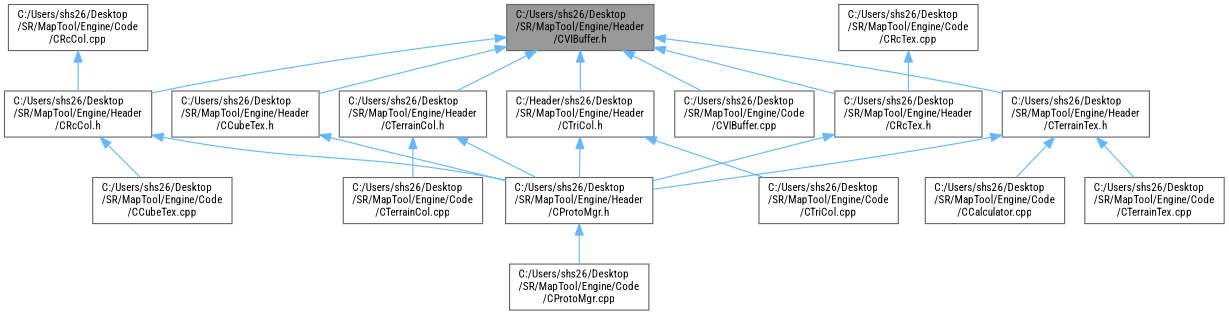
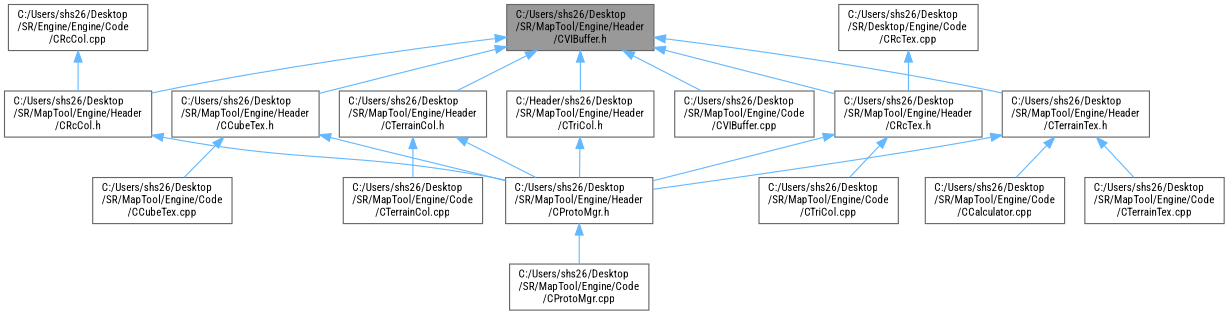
node "C:/Users/shs26/Desktop /SR/MapTool/Engine/Code /CRcCol.cpp": label "C:/Users/shs26/Desktop /SR/MapTool/Engine/Code /CRcCol.cpp" -> "C:/Users/shs26/Desktop /SR/Engine/Engine/Code /CRcCol.cpp"
node "C:/Users/shs26/Desktop /SR/MapTool/Engine/Code /CRcTex.cpp": label "C:/Users/shs26/Desktop /SR/MapTool/Engine/Code /CRcTex.cpp" -> "C:/Users/shs26/Desktop /SR/Desktop/Engine/Code /CRcTex.cpp"
edge "C:/Users/shs26/Desktop /SR/MapTool/Engine/Code /CTriCol.cpp" -> "C:/Header/shs26/Desktop /SR/MapTool/Engine/Header /CTriCol.h": now "C:/Users/shs26/Desktop /SR/MapTool/Engine/Code /CTriCol.cpp" -> "C:/Users/shs26/Desktop /SR/MapTool/Engine/Header /CRcTex.h"
edge "C:/Users/shs26/Desktop /SR/MapTool/Engine/Code /CCubeTex.cpp" -> "C:/Users/shs26/Desktop /SR/MapTool/Engine/Header /CRcCol.h": now "C:/Users/shs26/Desktop /SR/MapTool/Engine/Code /CCubeTex.cpp" -> "C:/Users/shs26/Desktop /SR/MapTool/Engine/Header /CCubeTex.h"
